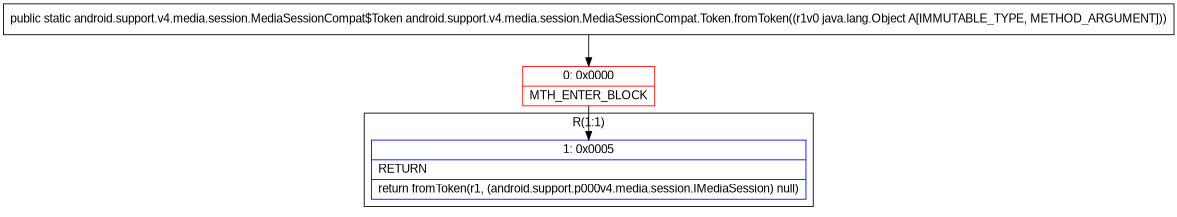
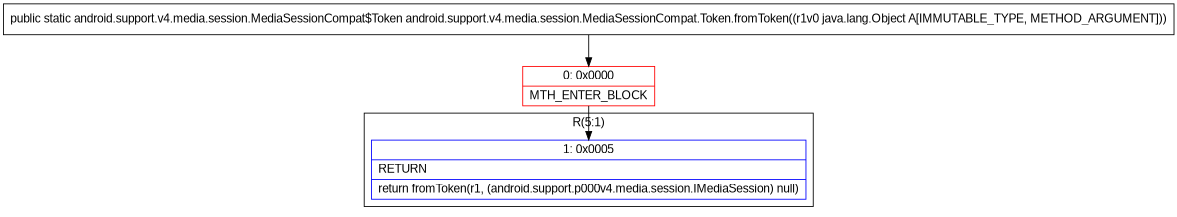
cluster "R(1:1)": label "R(1:1)" -> "R(5:1)"
